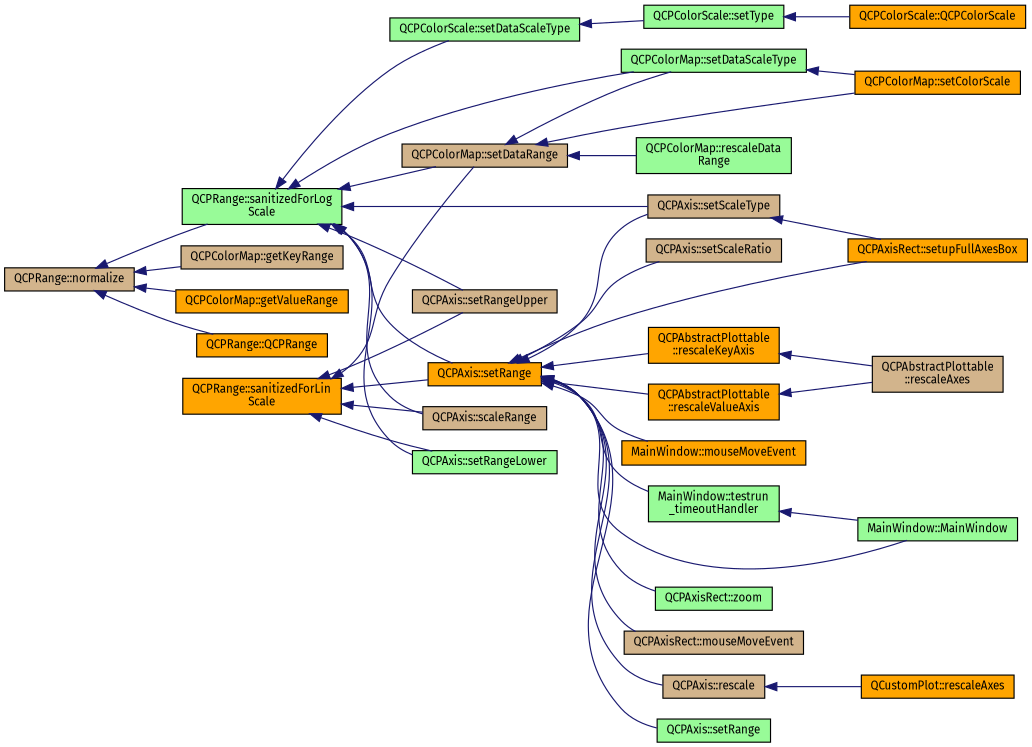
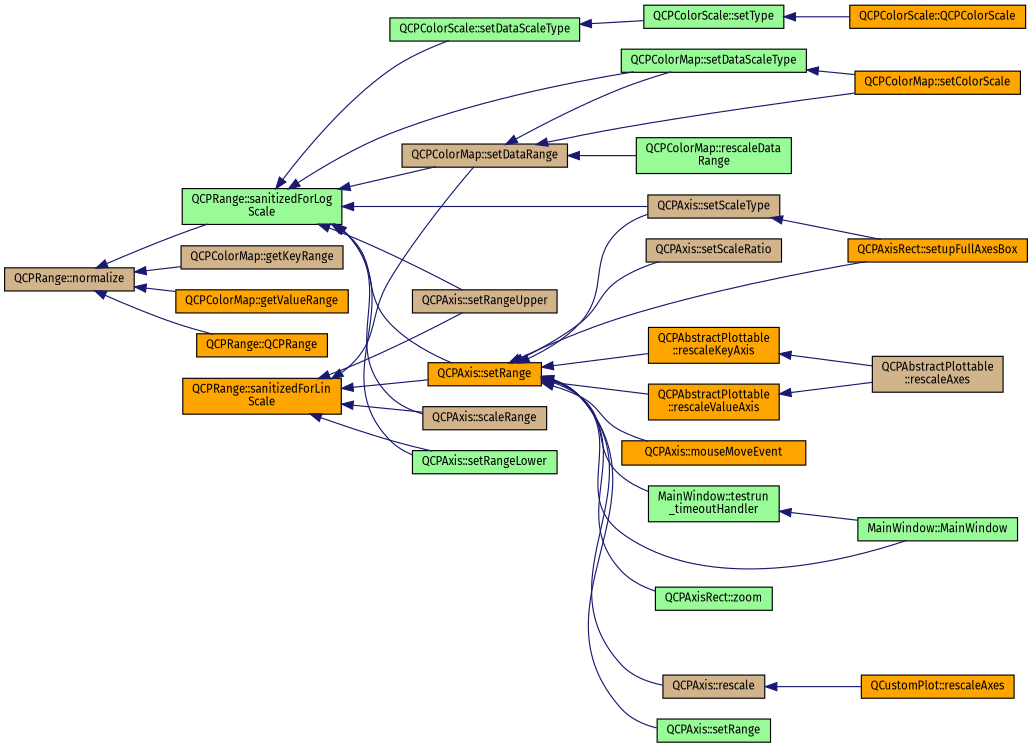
node "MainWindow::mouseMoveEvent": label "MainWindow::mouseMoveEvent" -> "QCPAxis::mouseMoveEvent"
node "QCPAxisRect::mouseMoveEvent": removed
